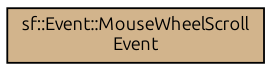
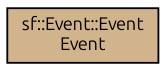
node "sf::Event::MouseWheelScroll Event": label "sf::Event::MouseWheelScroll Event" -> "sf::Event::Event Event"
